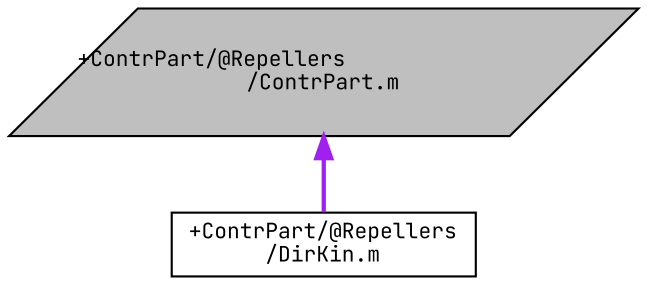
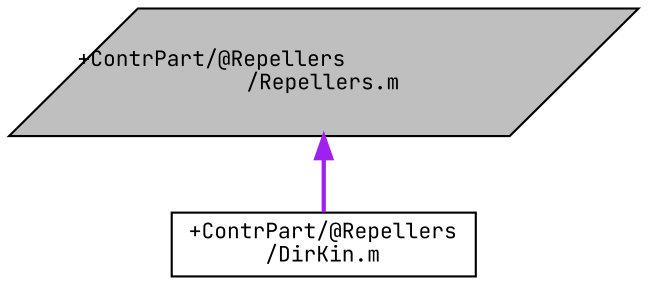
node "+ContrPart/@Repellers /ContrPart.m": label "+ContrPart/@Repellers /ContrPart.m" -> "+ContrPart/@Repellers /Repellers.m"
